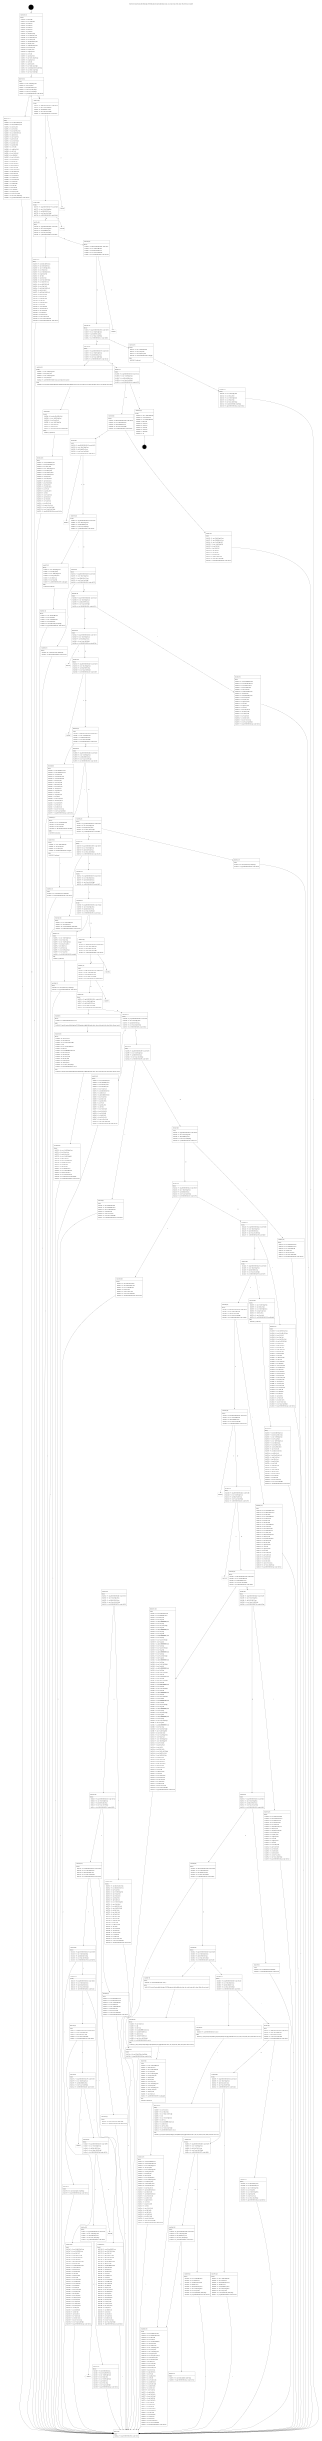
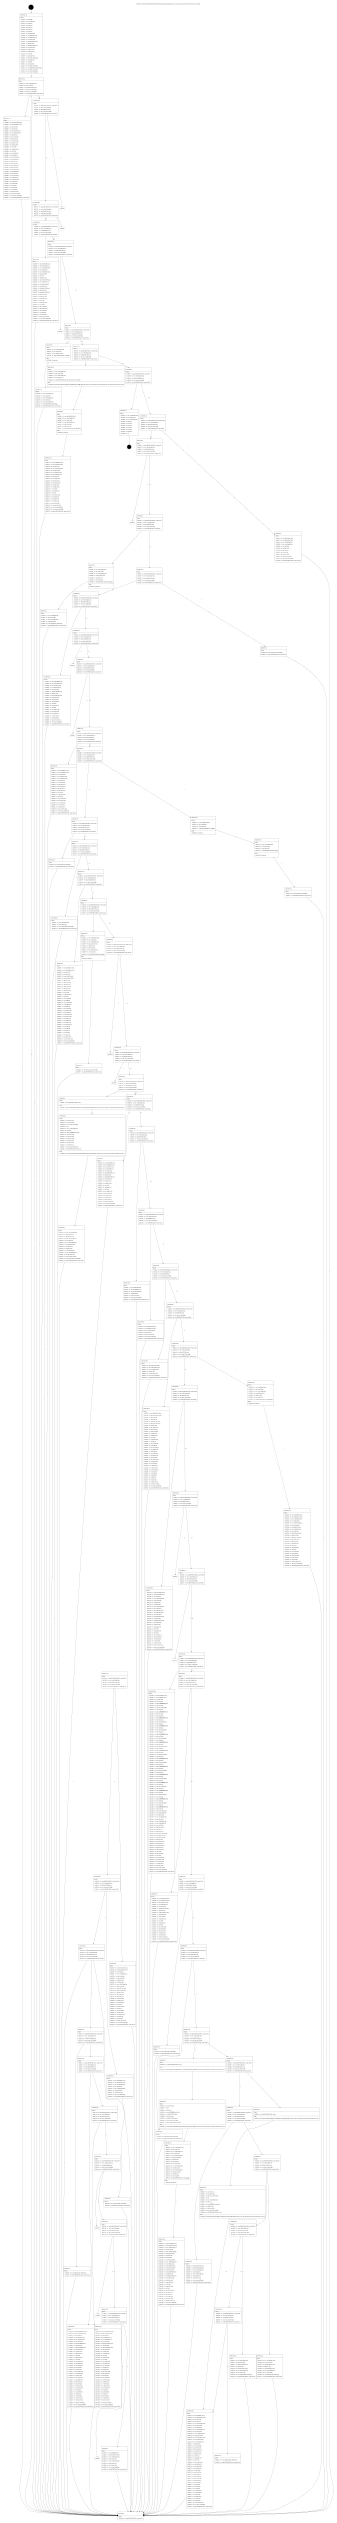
node "0x4025f7 [137]": added
